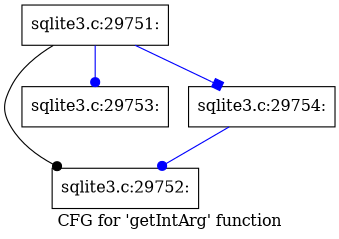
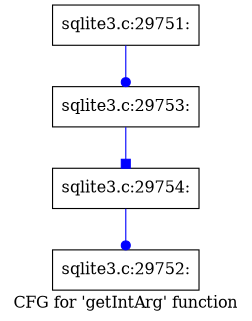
edge "sqlite3.c:29751:" -> "sqlite3.c:29754:": now "sqlite3.c:29753:" -> "sqlite3.c:29754:"
edge "sqlite3.c:29751:" -> "sqlite3.c:29752:": removed
